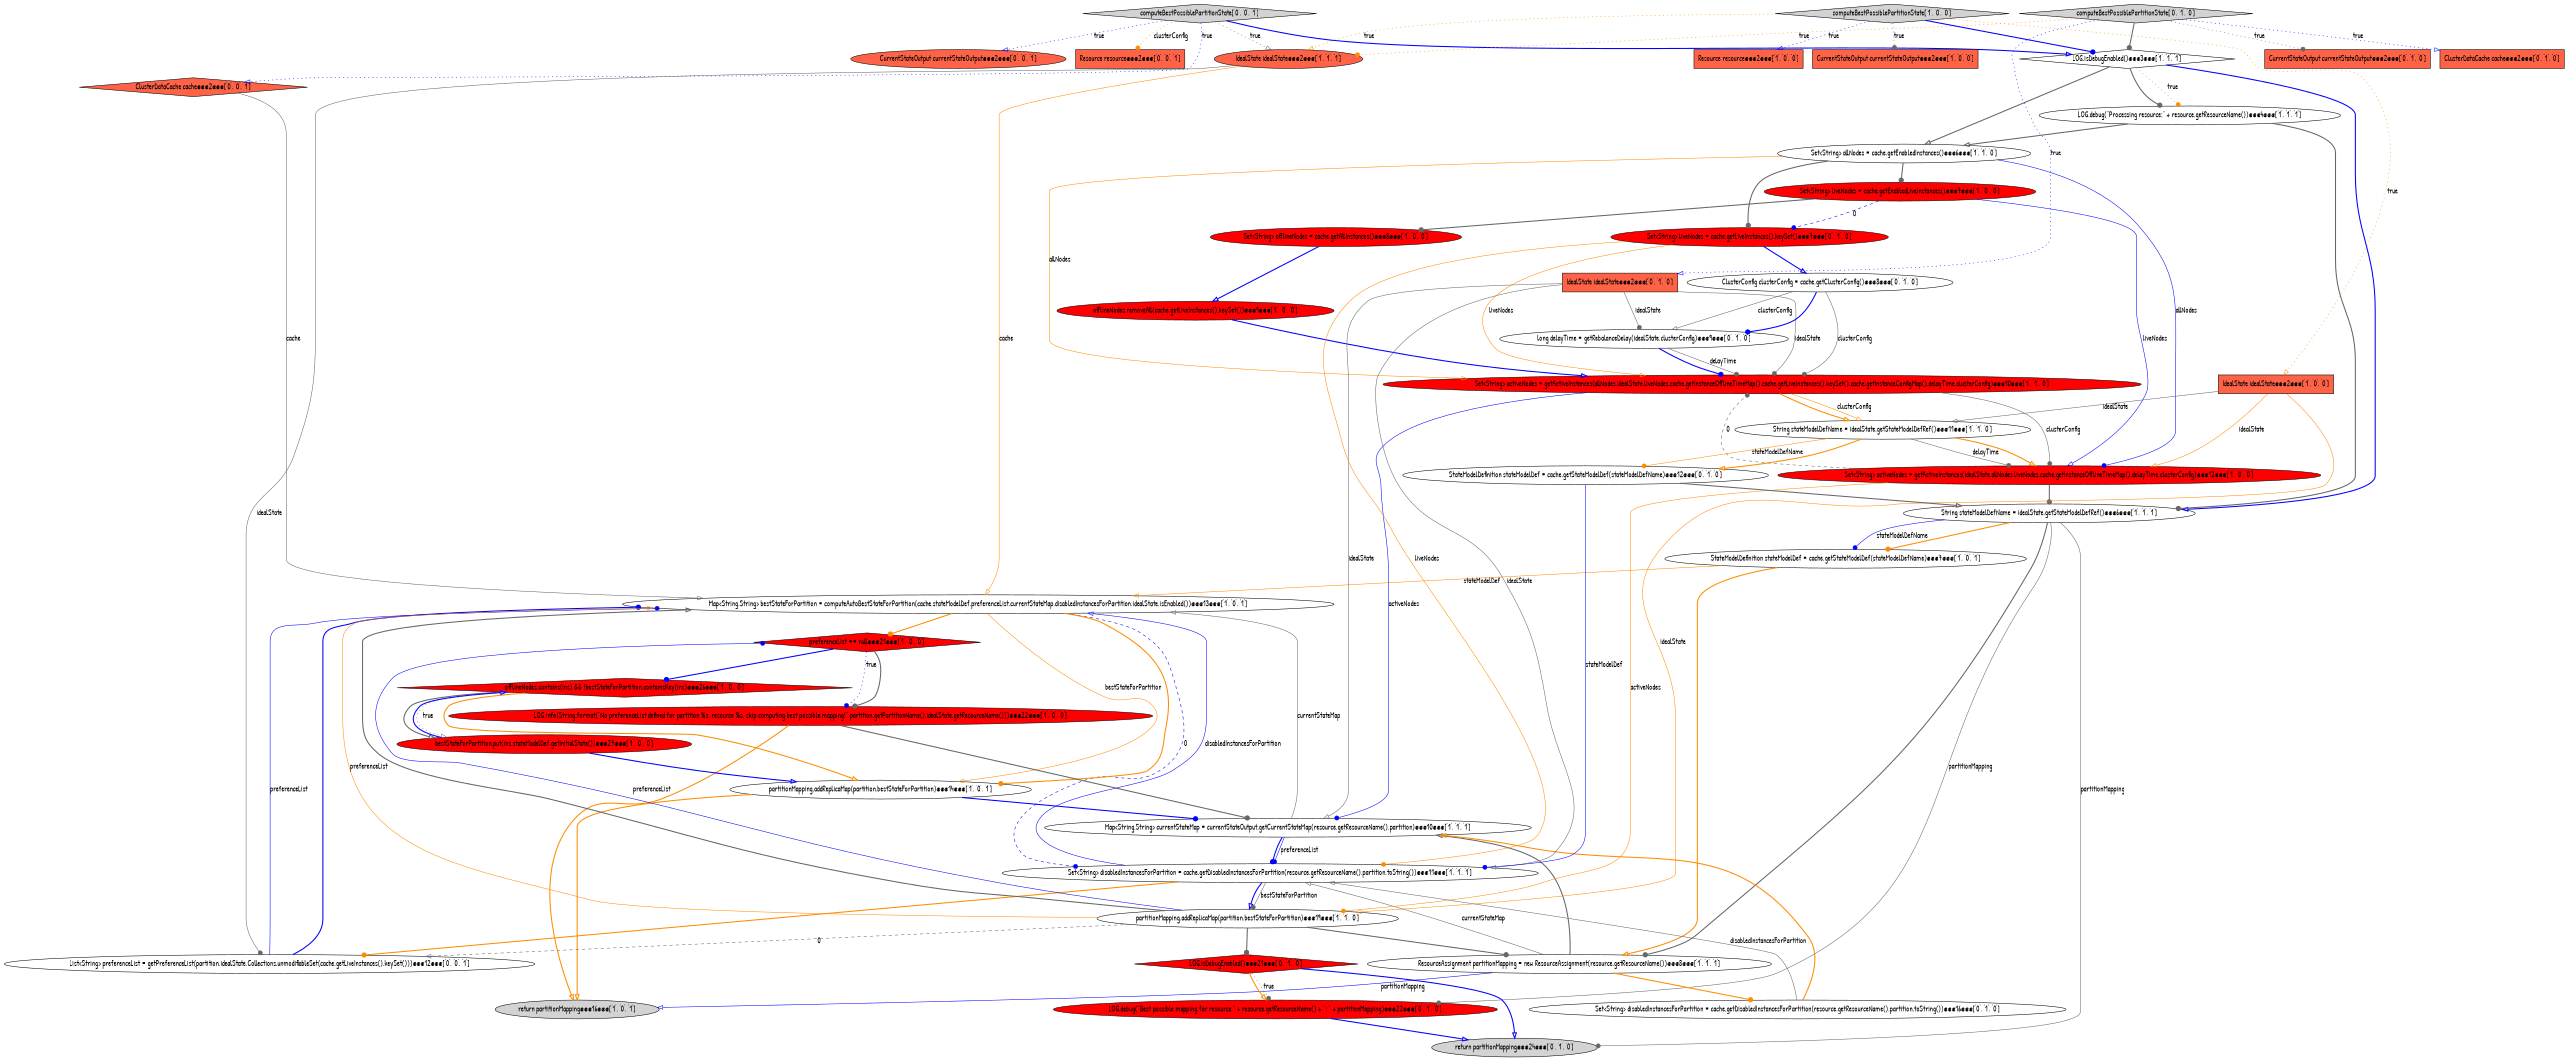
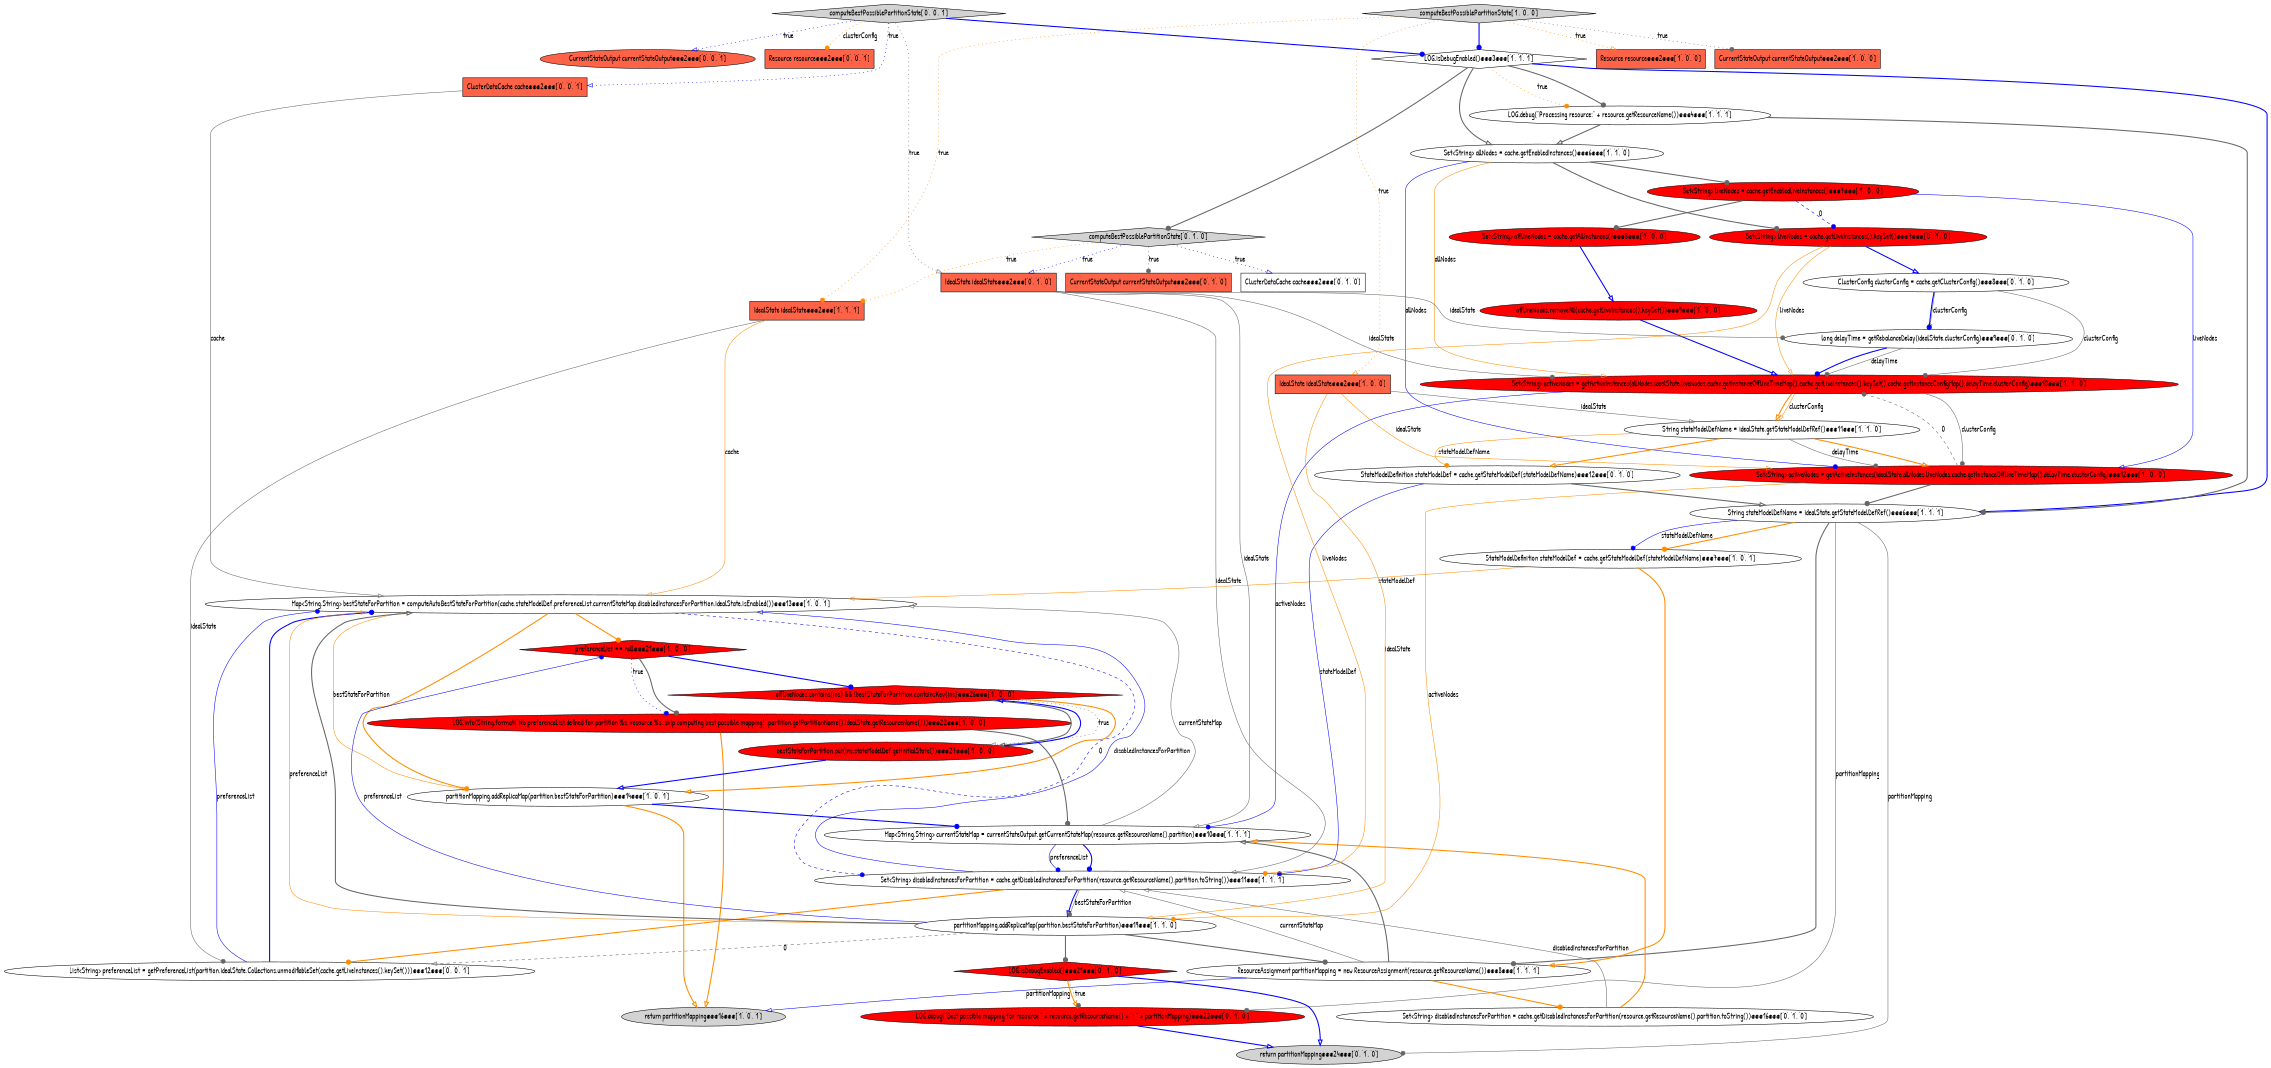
edge "computeBestPossiblePartitionState['1', '0', '0']" -> "IdealState idealState@@@2@@@['1', '1', '1']": arrowhead onormal -> dot
edge "computeBestPossiblePartitionState['0', '1', '0']" -> "LOG.isDebugEnabled()@@@3@@@['1', '1', '1']": reversed
edge "computeBestPossiblePartitionState['0', '0', '1']" -> "IdealState idealState@@@2@@@['1', '1', '1']": now "computeBestPossiblePartitionState['0', '0', '1']" -> "IdealState idealState@@@2@@@['0', '1', '0']"
edge "computeBestPossiblePartitionState['1', '0', '0']" -> "Resource resource@@@2@@@['1', '0', '0']": color blue -> darkorange
edge "computeBestPossiblePartitionState['0', '0', '1']" -> "LOG.isDebugEnabled()@@@3@@@['1', '1', '1']": arrowhead onormal -> dot
node "IdealState idealState@@@2@@@['1', '1', '1']": shape ellipse -> box
node "ClusterDataCache cache@@@2@@@['0', '1', '0']": fillcolor tomato -> white
node "ClusterDataCache cache@@@2@@@['0', '0', '1']": shape diamond -> box
